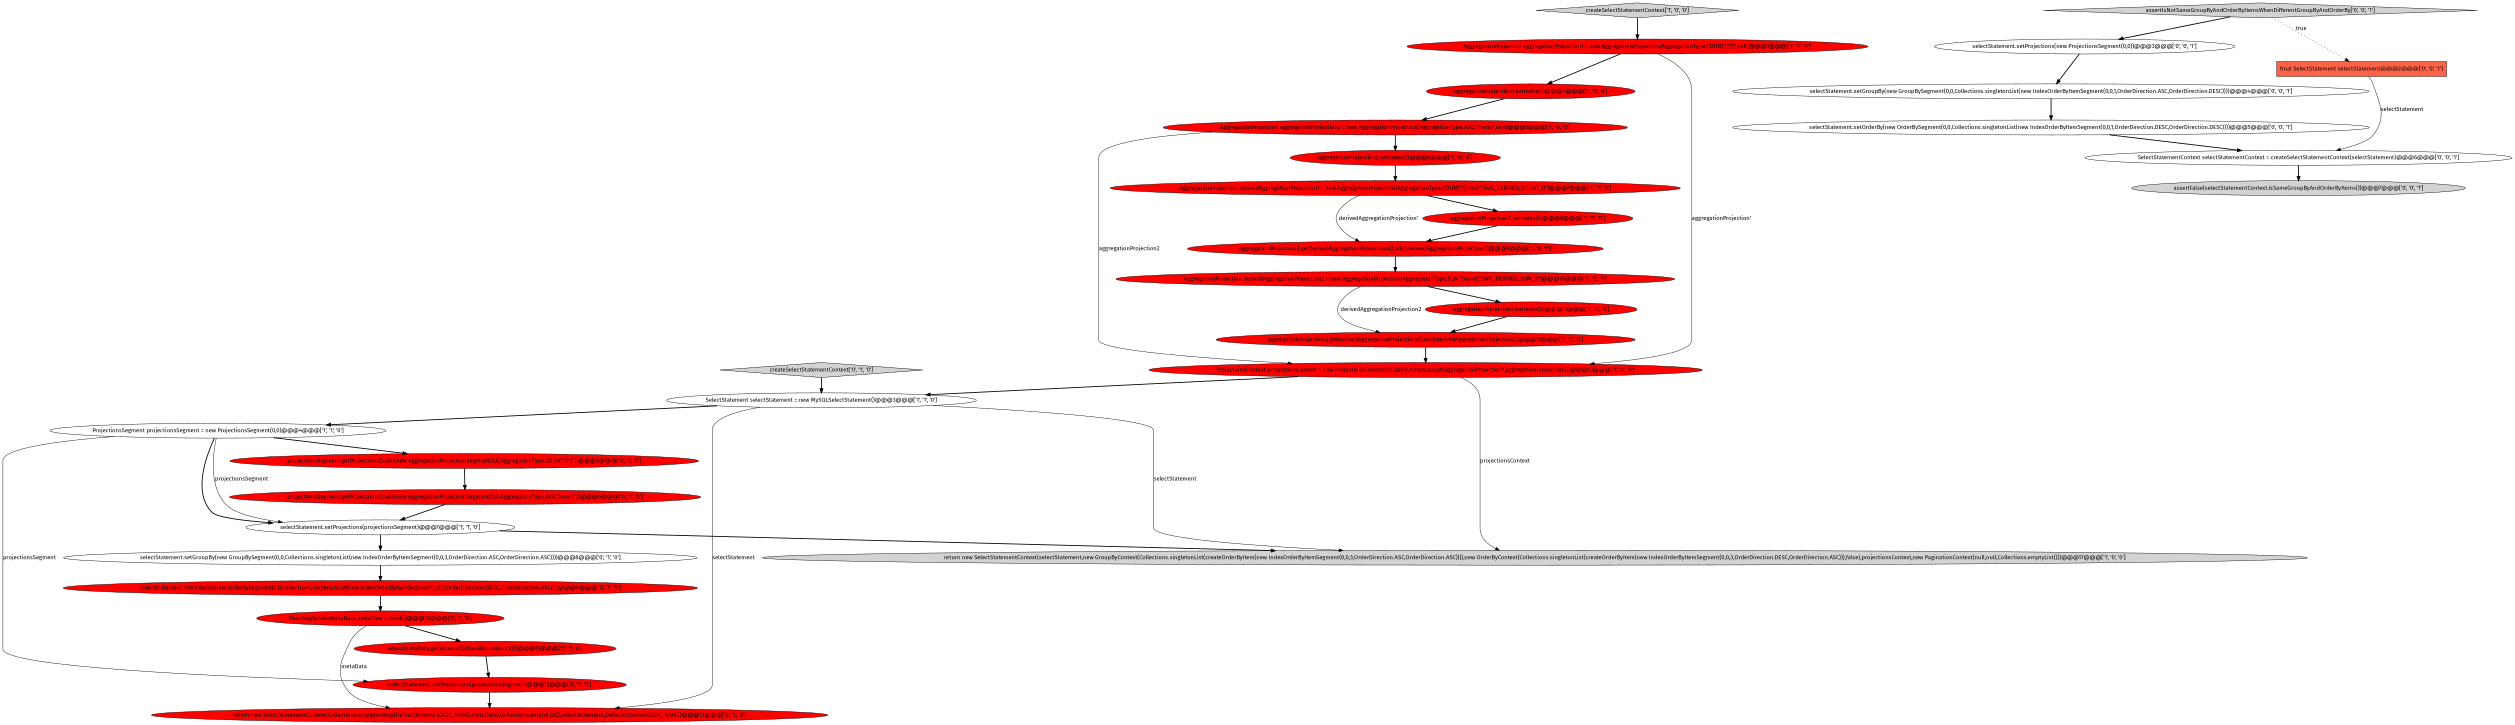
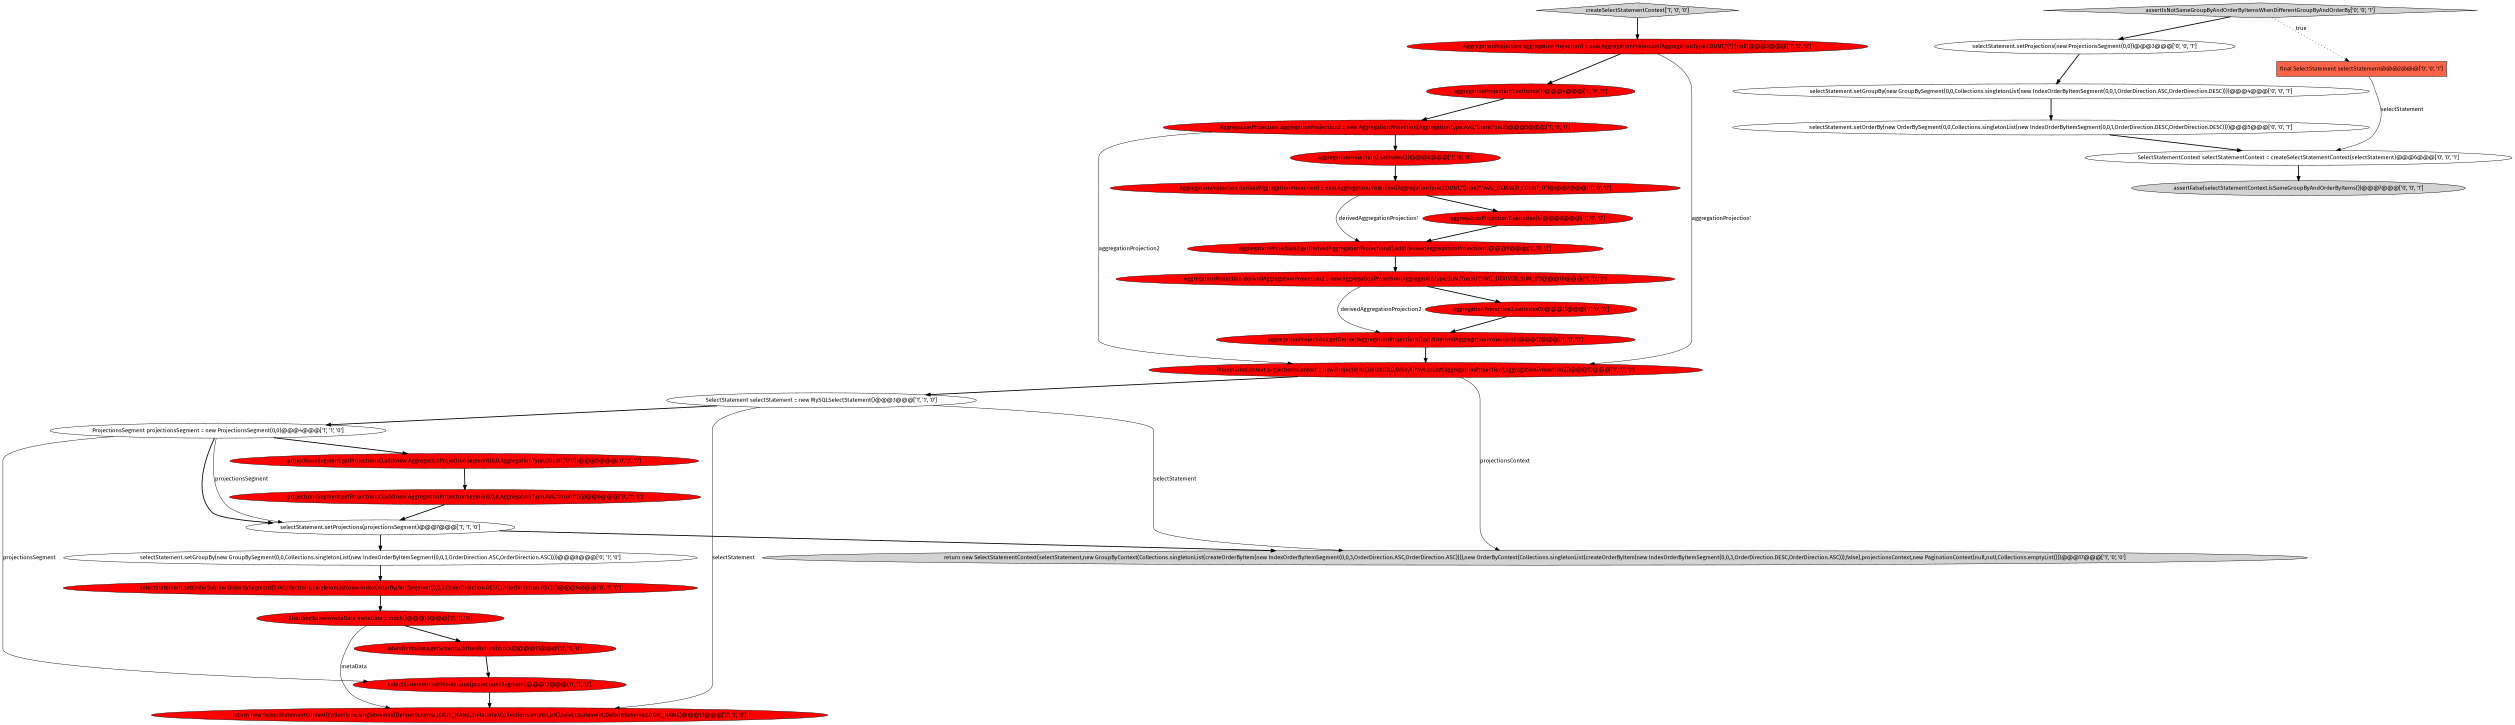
node "createSelectStatementContext['0', '1', '0']": removed
